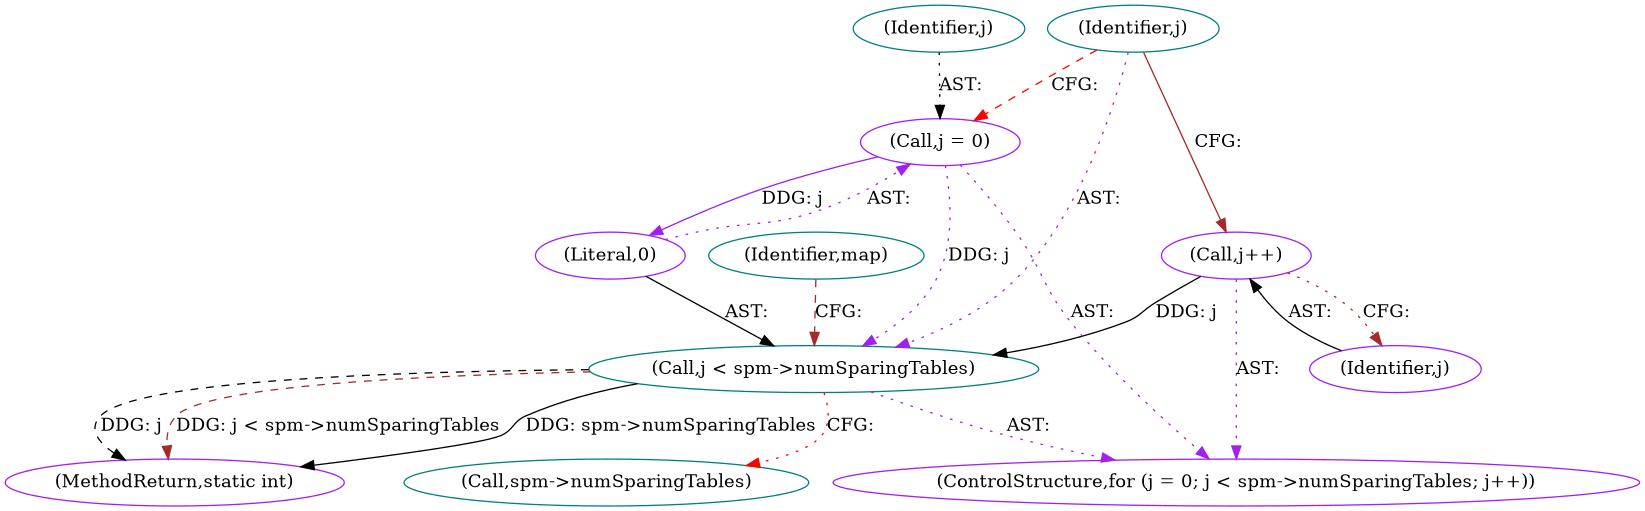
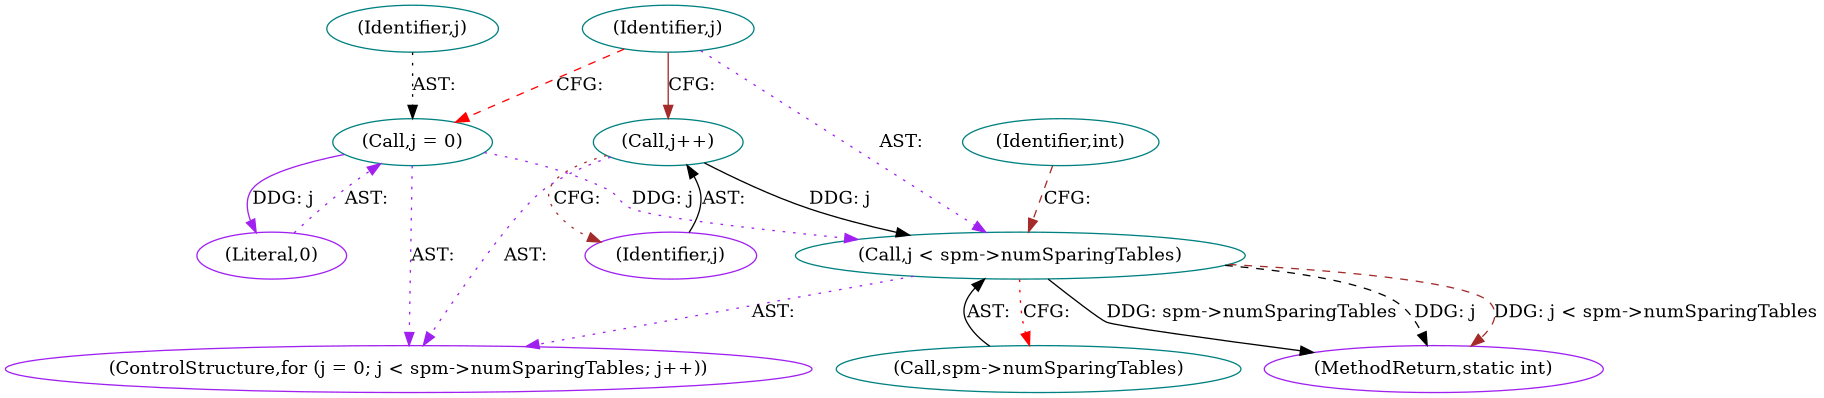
node "(Call,j = 0)": color purple -> teal
node "(Identifier,map)": label "(Identifier,map)" -> "(Identifier,int)"
node "(Call,j++)": color purple -> teal
edge "(Literal,0)" -> "(Call,j < spm->numSparingTables)": now "(Call,spm->numSparingTables)" -> "(Call,j < spm->numSparingTables)"
